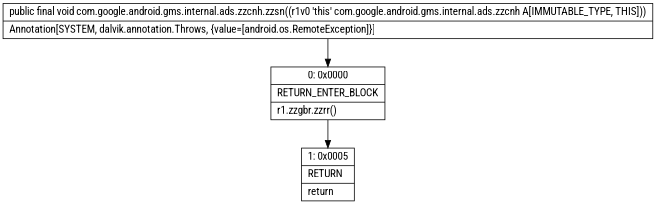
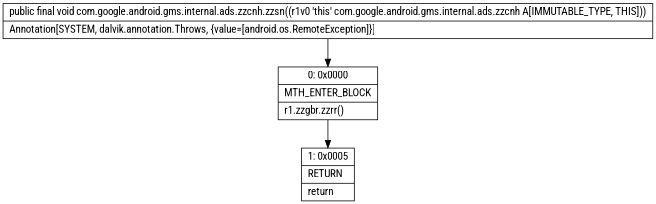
node "0: 0x0000": text "RETURN_ENTER_BLOCK" -> "MTH_ENTER_BLOCK"
